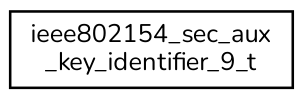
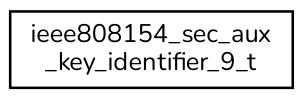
node "ieee802154_sec_aux _key_identifier_9_t": label "ieee802154_sec_aux _key_identifier_9_t" -> "ieee808154_sec_aux _key_identifier_9_t"
